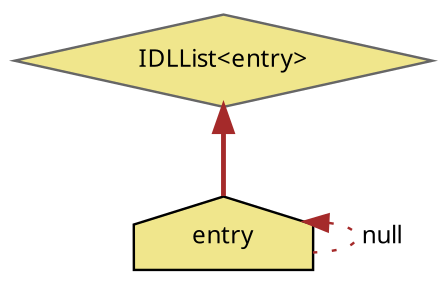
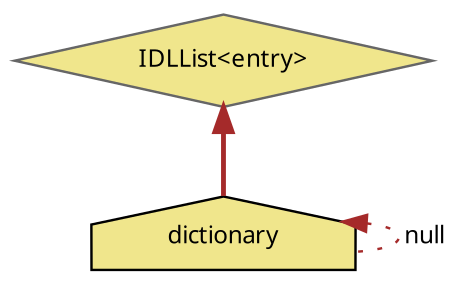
node "entry": label "entry" -> "dictionary"
